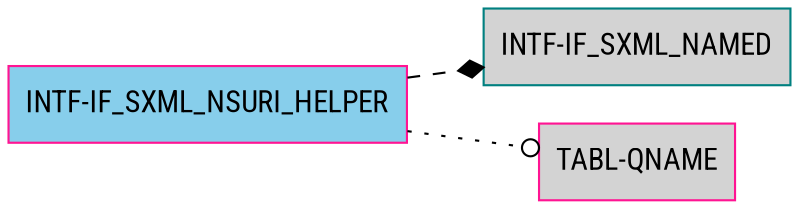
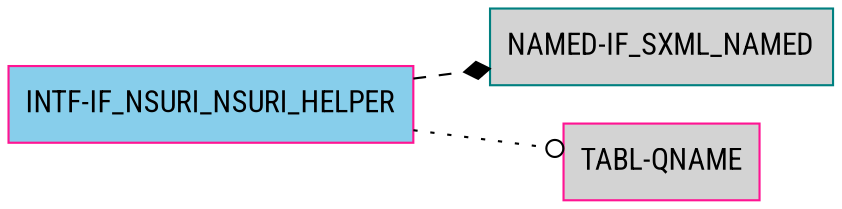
node "INTF-IF_SXML_NAMED": label "INTF-IF_SXML_NAMED" -> "NAMED-IF_SXML_NAMED"
node "INTF-IF_SXML_NSURI_HELPER": label "INTF-IF_SXML_NSURI_HELPER" -> "INTF-IF_NSURI_NSURI_HELPER"
